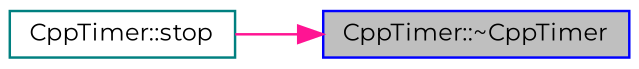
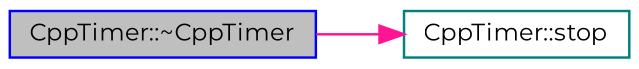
edge "CppTimer::stop" -> "CppTimer::~CppTimer": reversed
